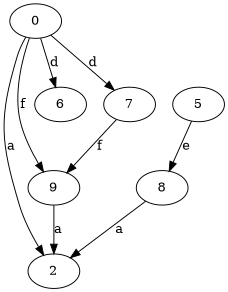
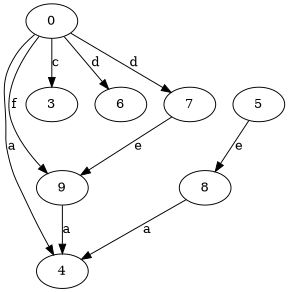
node "3": added
edge "7" -> "9": label "f" -> "e"
node "2": label "2" -> "4"
